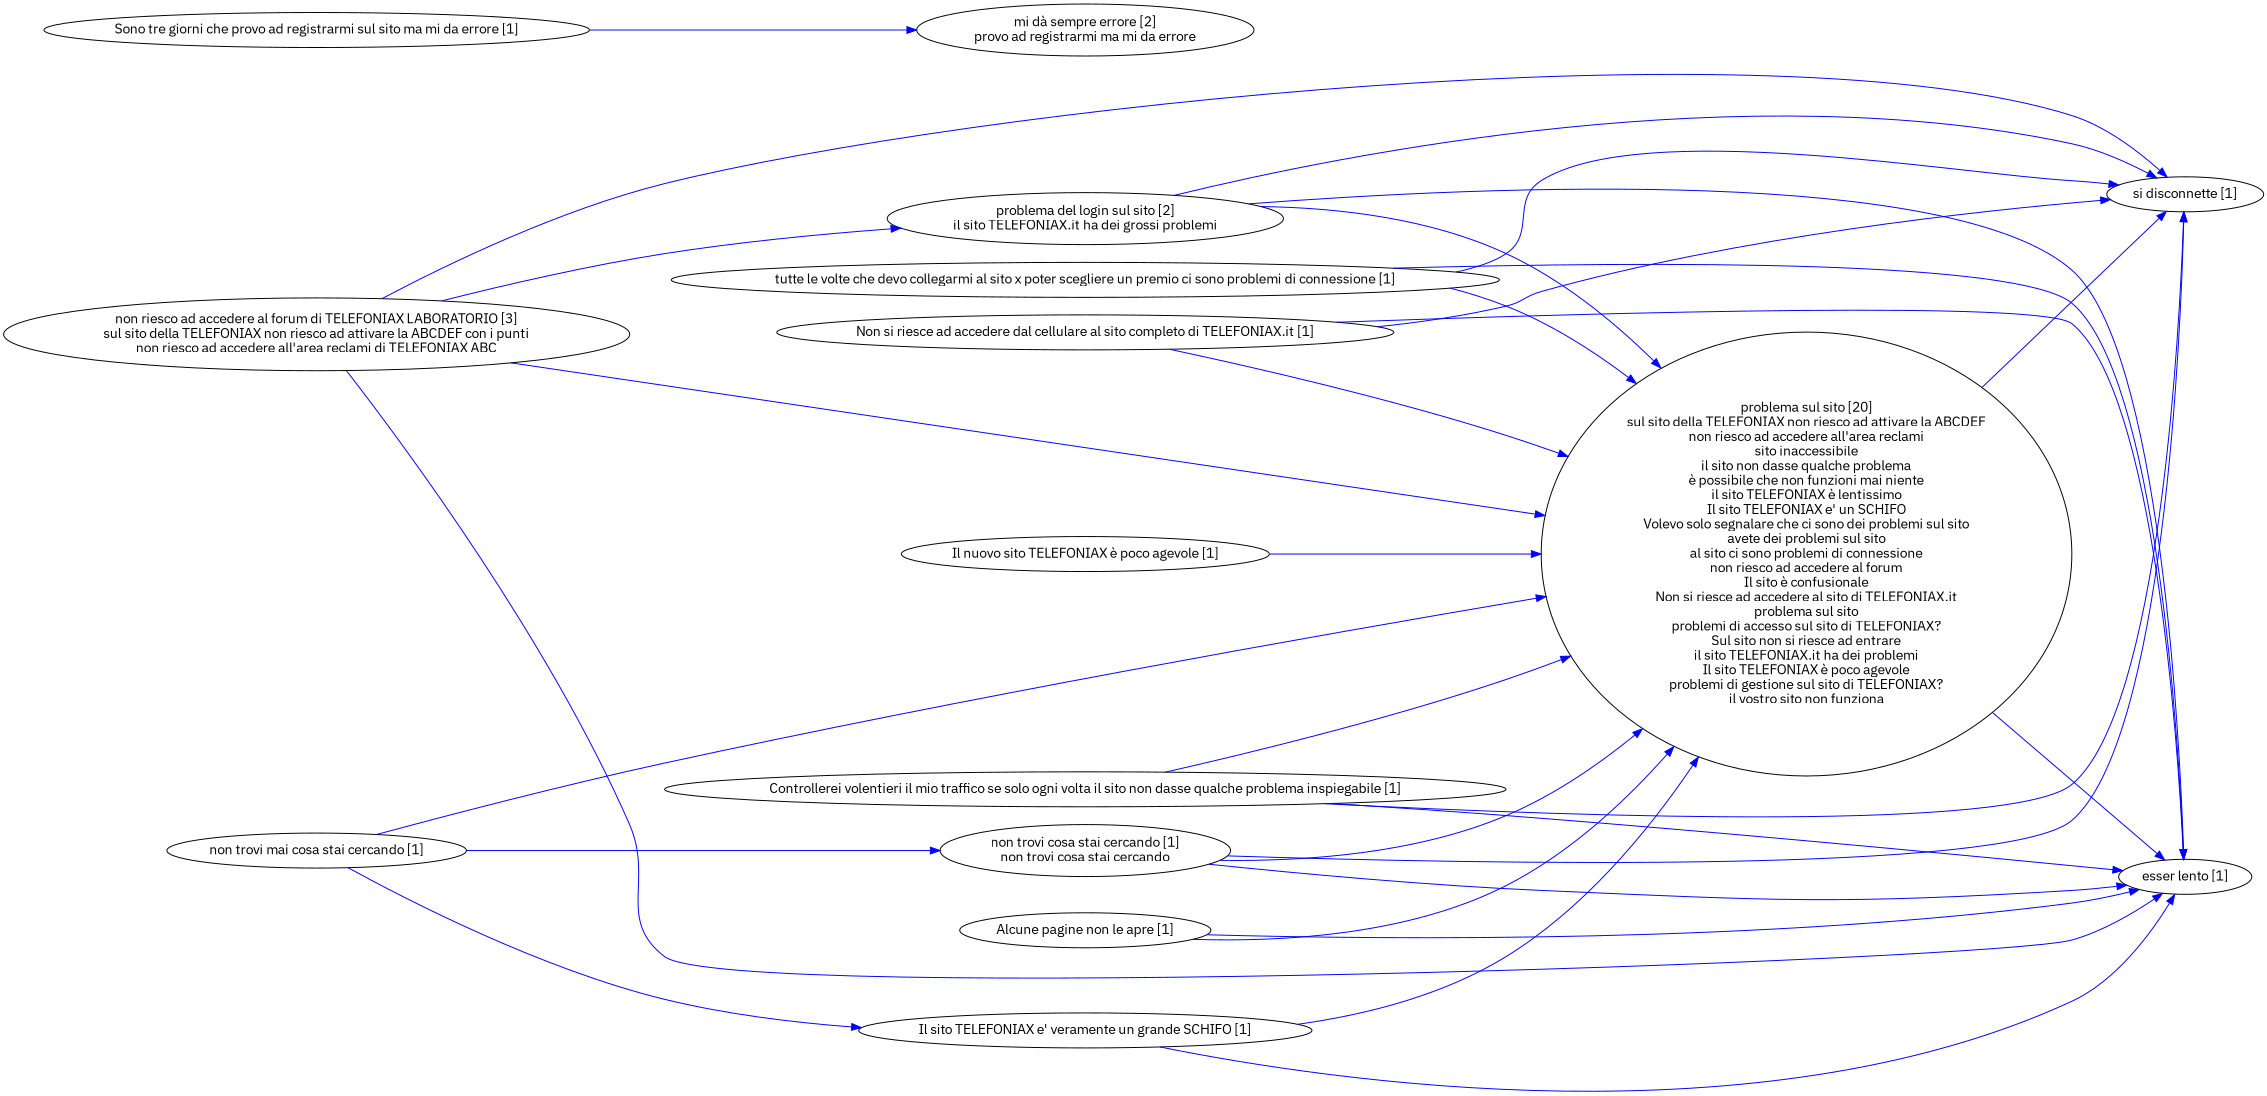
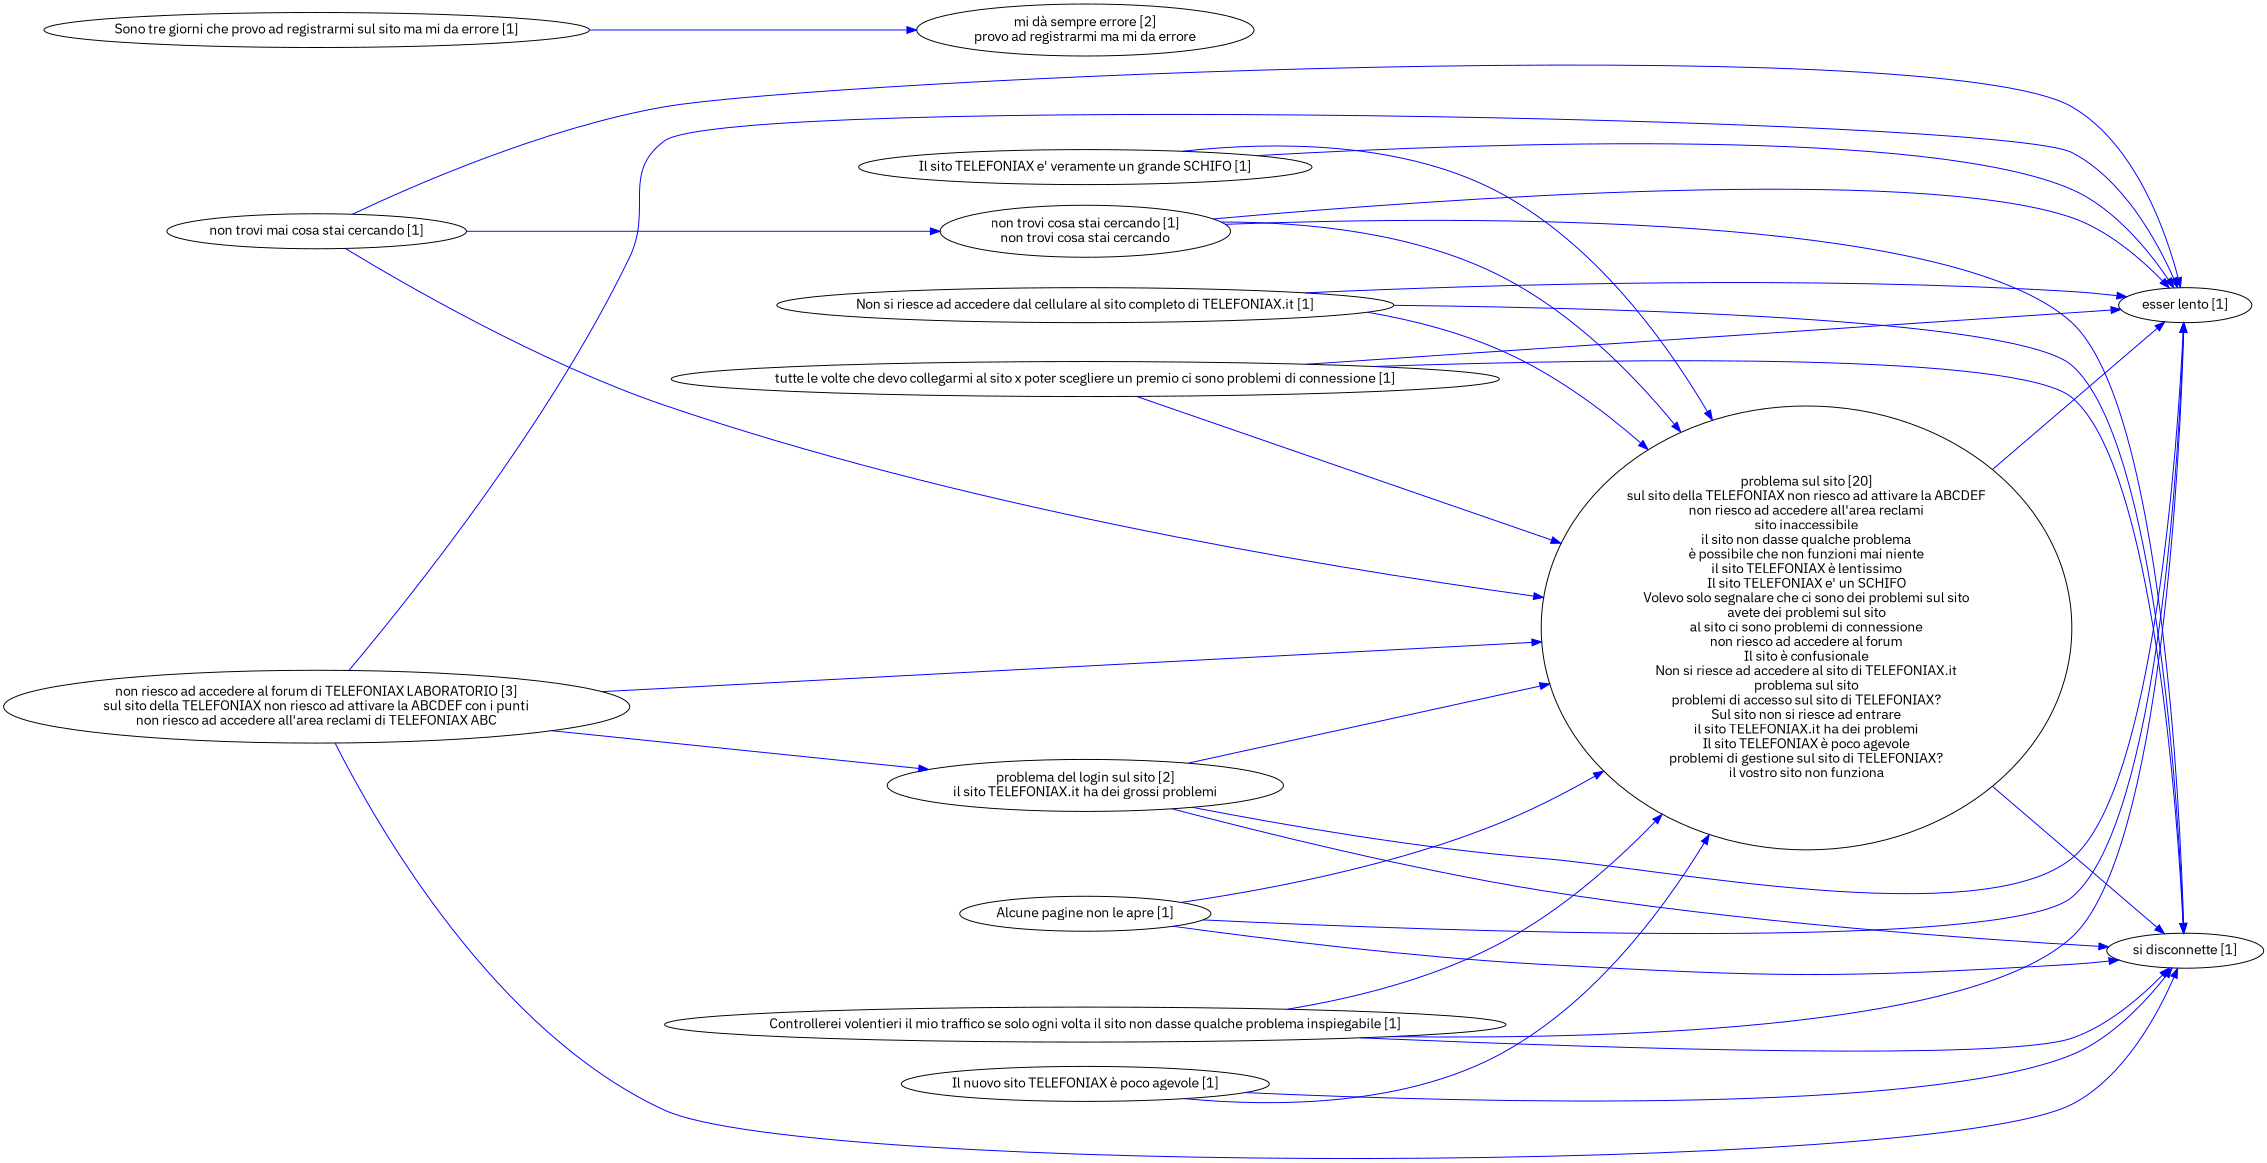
edge "Alcune pagine non le apre [1]" -> "si disconnette [1]": added
edge "non trovi mai cosa stai cercando [1]" -> "Il sito TELEFONIAX e' veramente un grande SCHIFO [1]": now "non trovi mai cosa stai cercando [1]" -> "esser lento [1]"
edge "Il nuovo sito TELEFONIAX è poco agevole [1]" -> "si disconnette [1]": added
